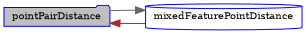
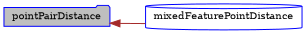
edge "pointPairDistance" -> "mixedFeaturePointDistance": removed
